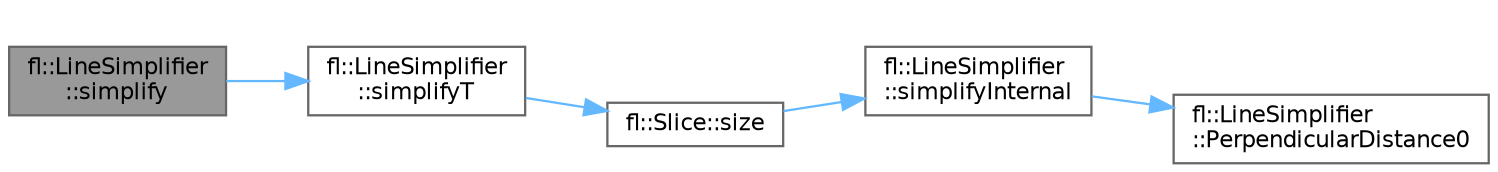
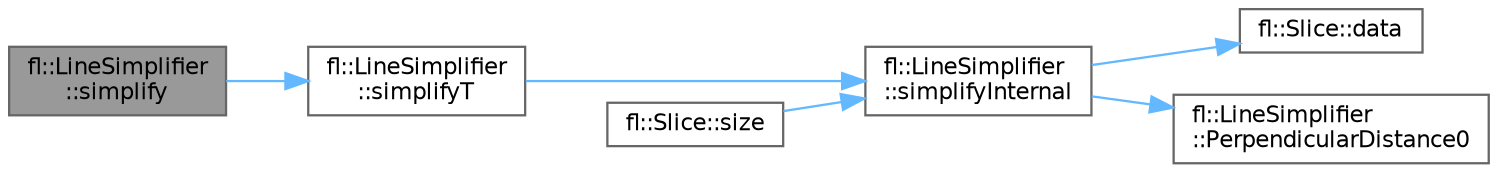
node "fl::Slice::data": added
edge "fl::LineSimplifier ::simplifyT" -> "fl::Slice::size": now "fl::LineSimplifier ::simplifyT" -> "fl::LineSimplifier ::simplifyInternal"
